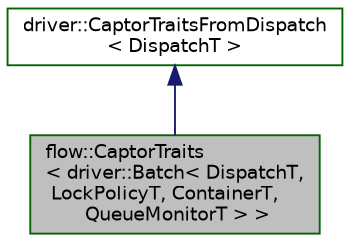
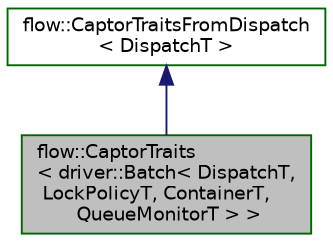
node "driver::CaptorTraitsFromDispatch < DispatchT >": label "driver::CaptorTraitsFromDispatch < DispatchT >" -> "flow::CaptorTraitsFromDispatch < DispatchT >"
